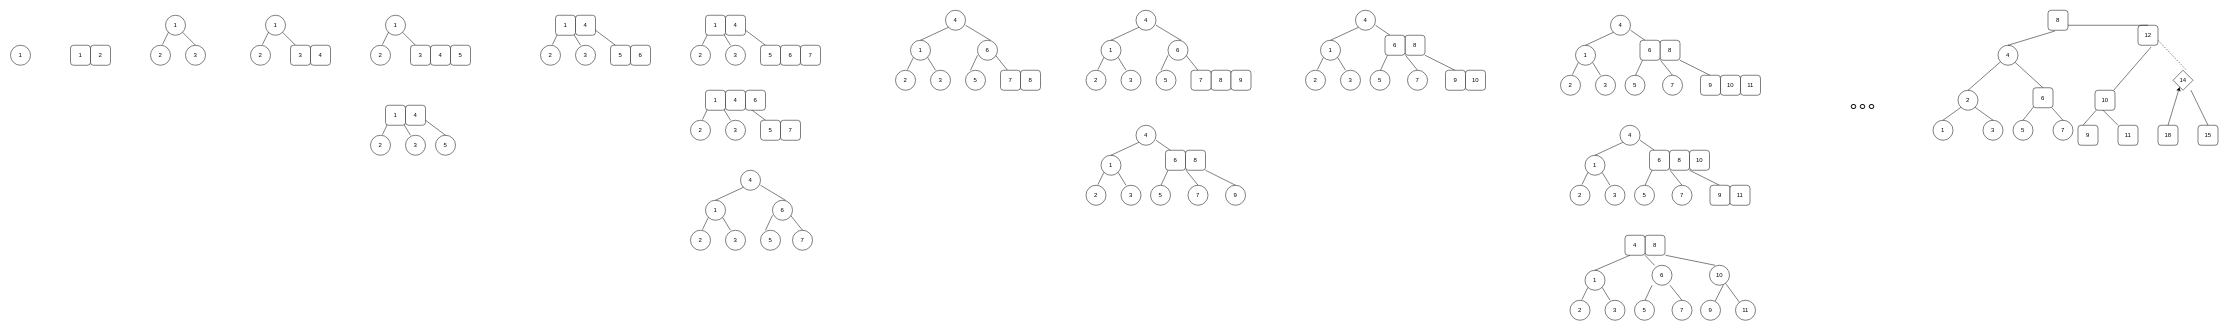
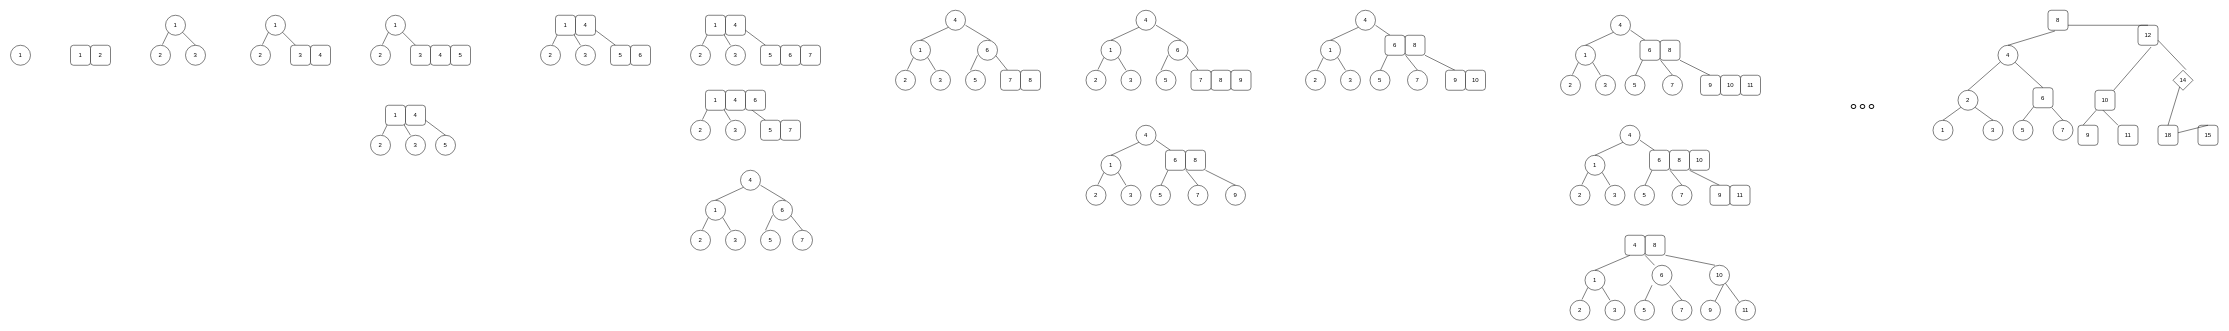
edge "12" -- "14": style dashed -> solid
edge "18" -> "14": arrowhead classic -> none
edge "14" -- "15": now "18" -- "15"
